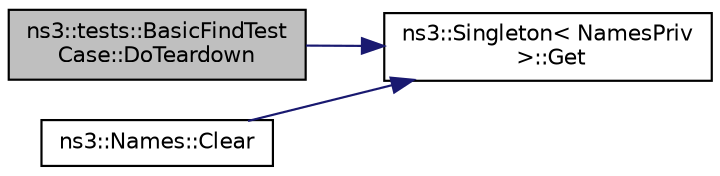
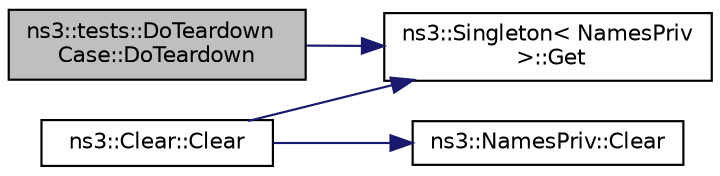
node "ns3::tests::BasicFindTest Case::DoTeardown": label "ns3::tests::BasicFindTest Case::DoTeardown" -> "ns3::tests::DoTeardown Case::DoTeardown"
node "ns3::Names::Clear": label "ns3::Names::Clear" -> "ns3::Clear::Clear"
node "ns3::NamesPriv::Clear": added
